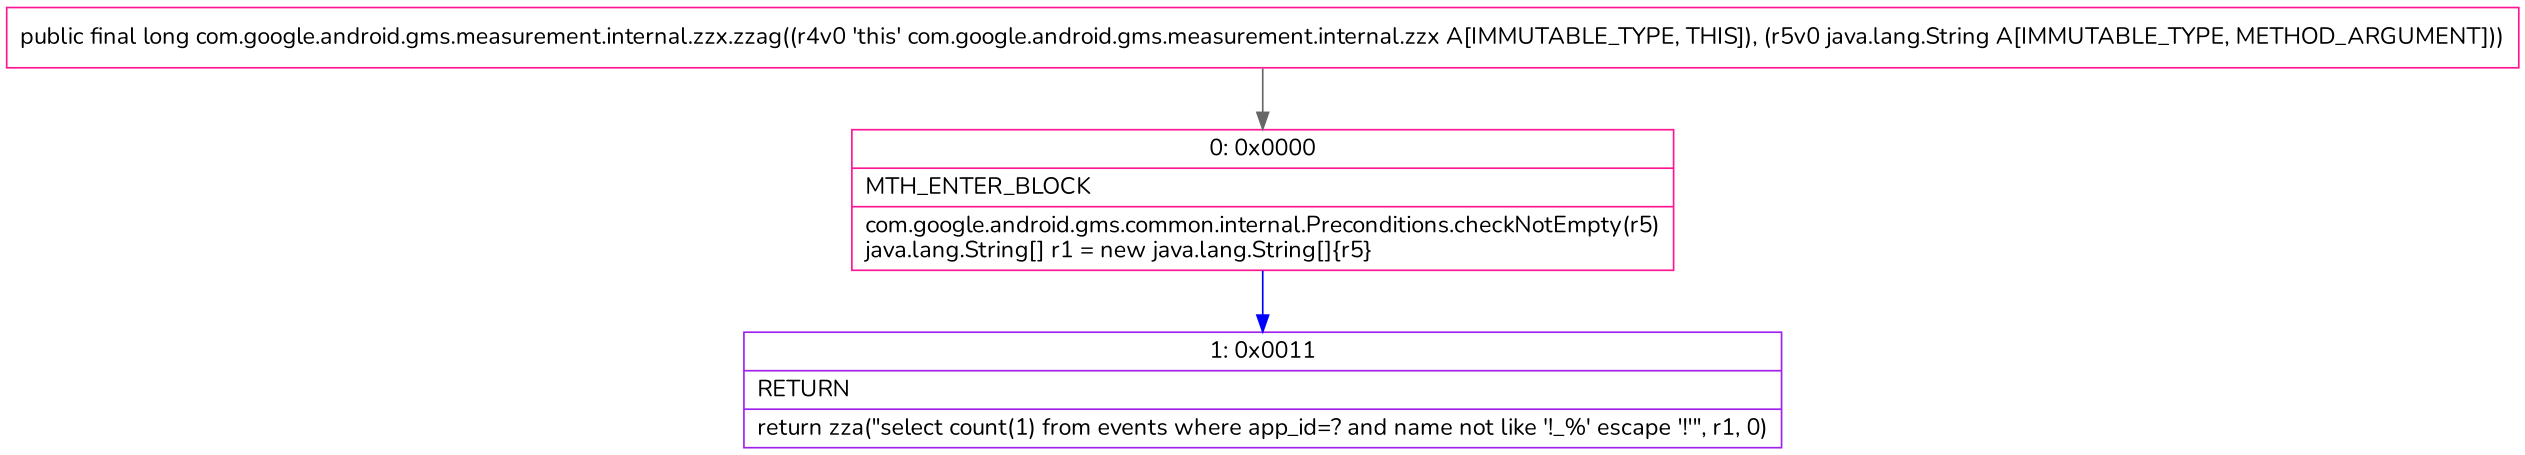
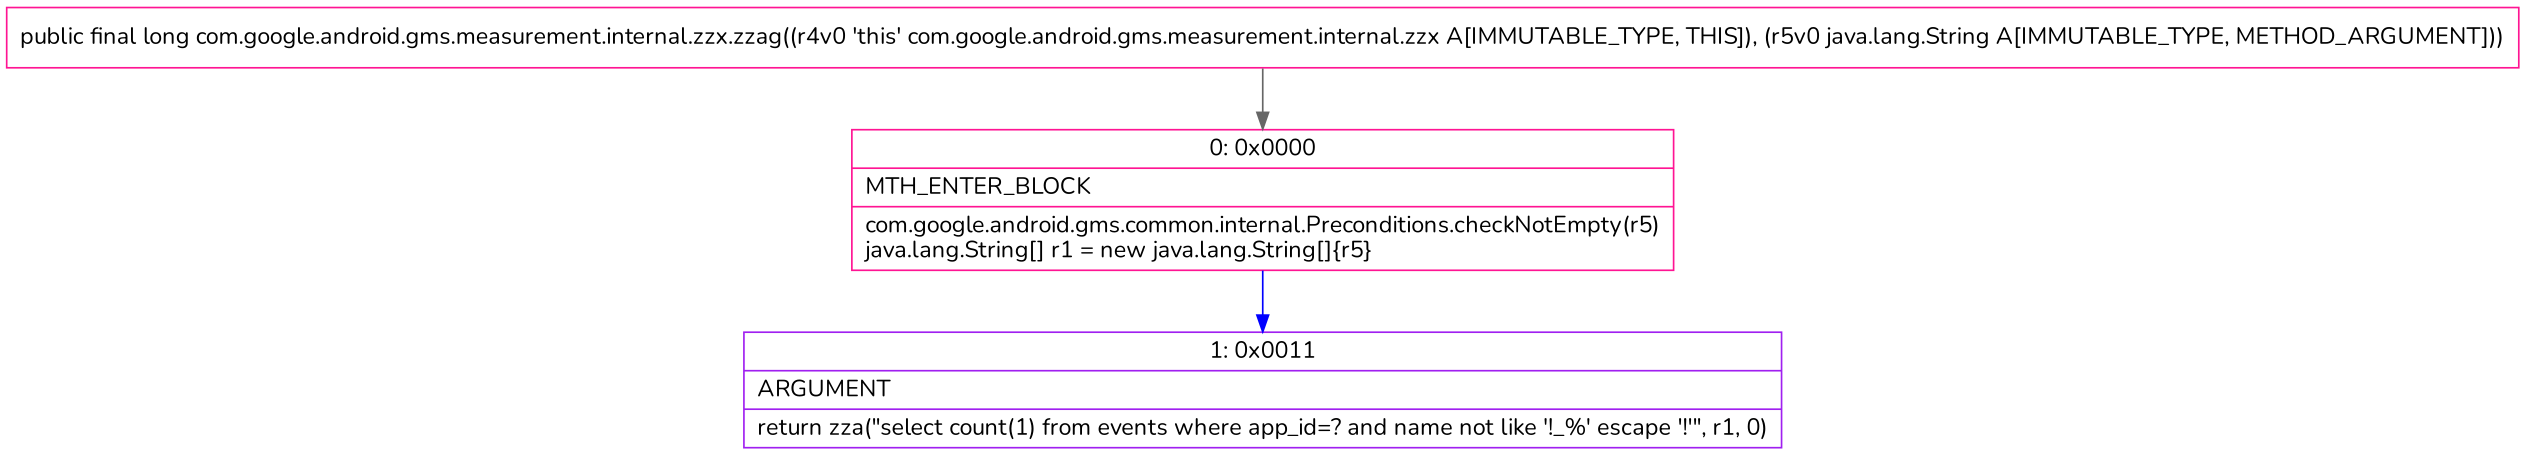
node "1: 0x0011": text "RETURN" -> "ARGUMENT"
